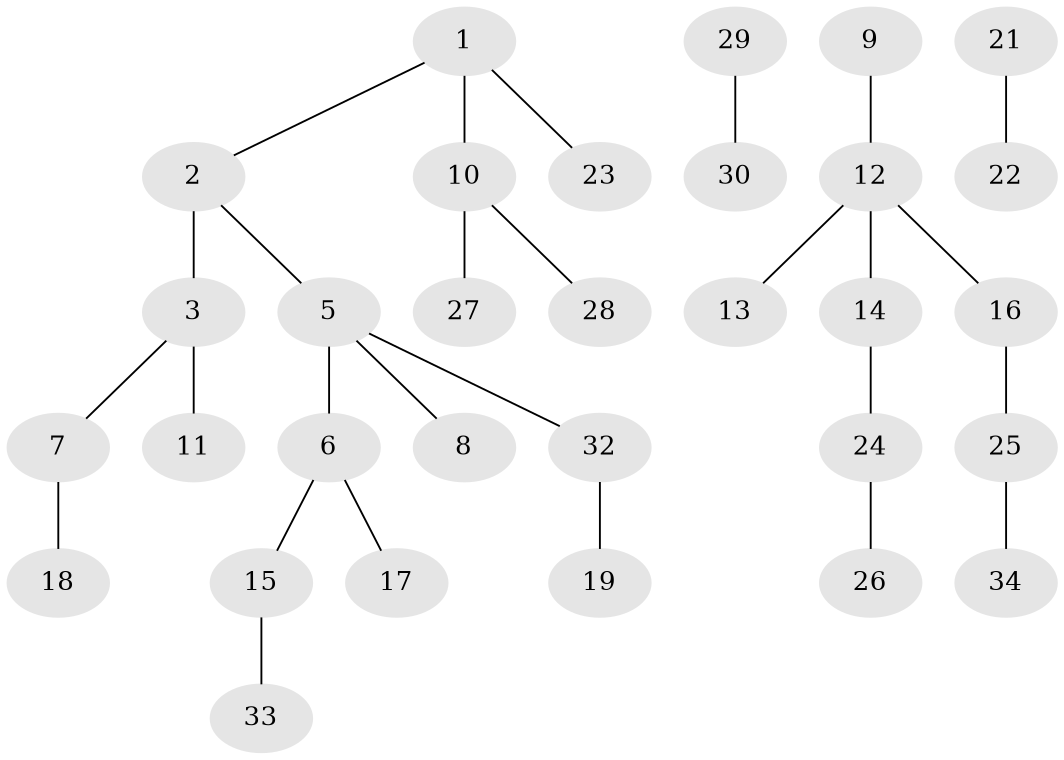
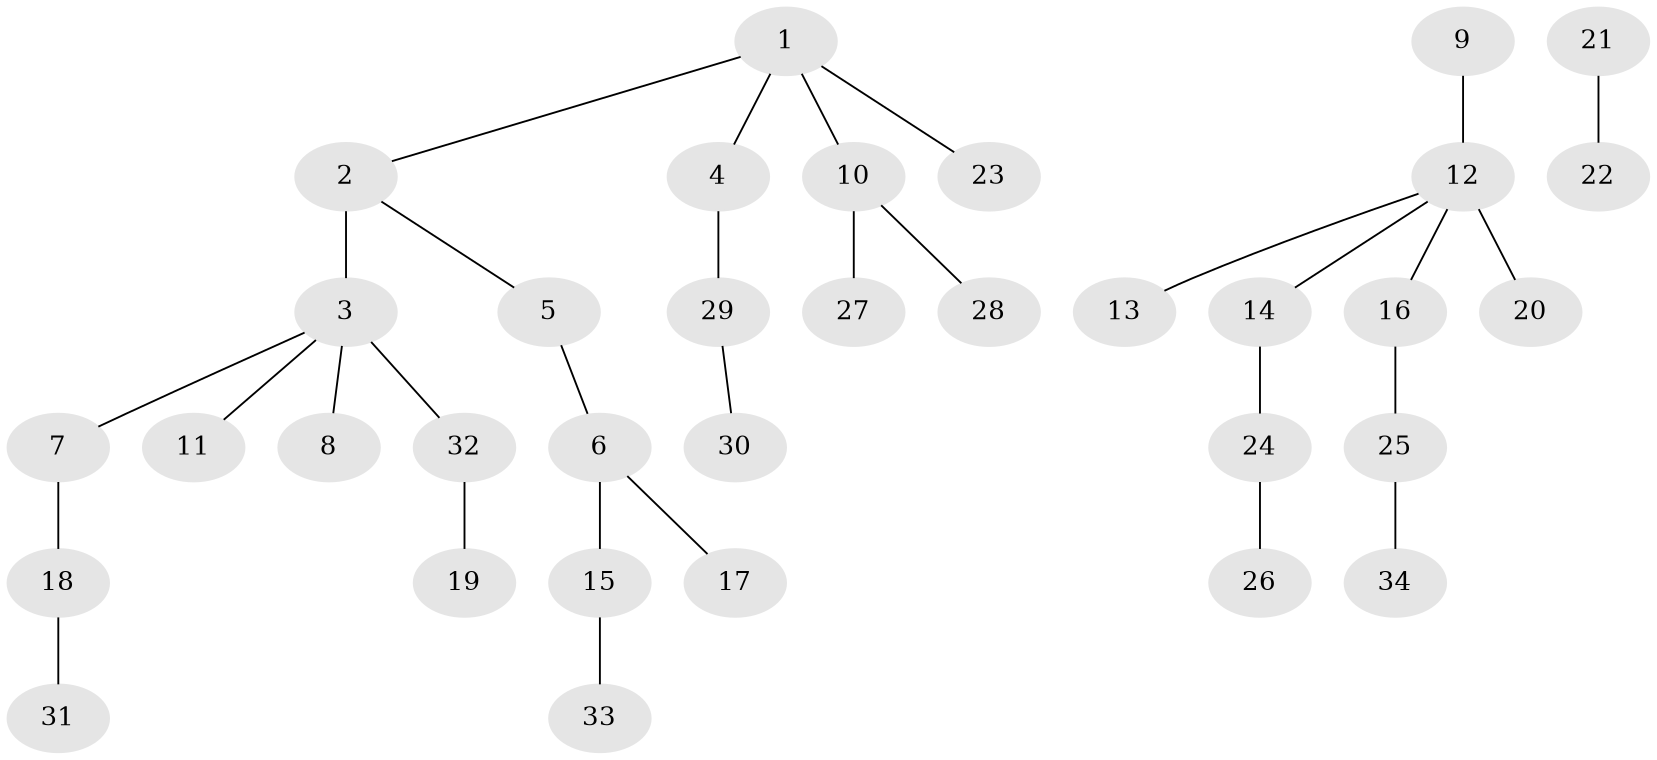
node "4": added
node "20": added
edge "5" -- "8": now "3" -- "8"
edge "5" -- "32": now "3" -- "32"
node "31": added
